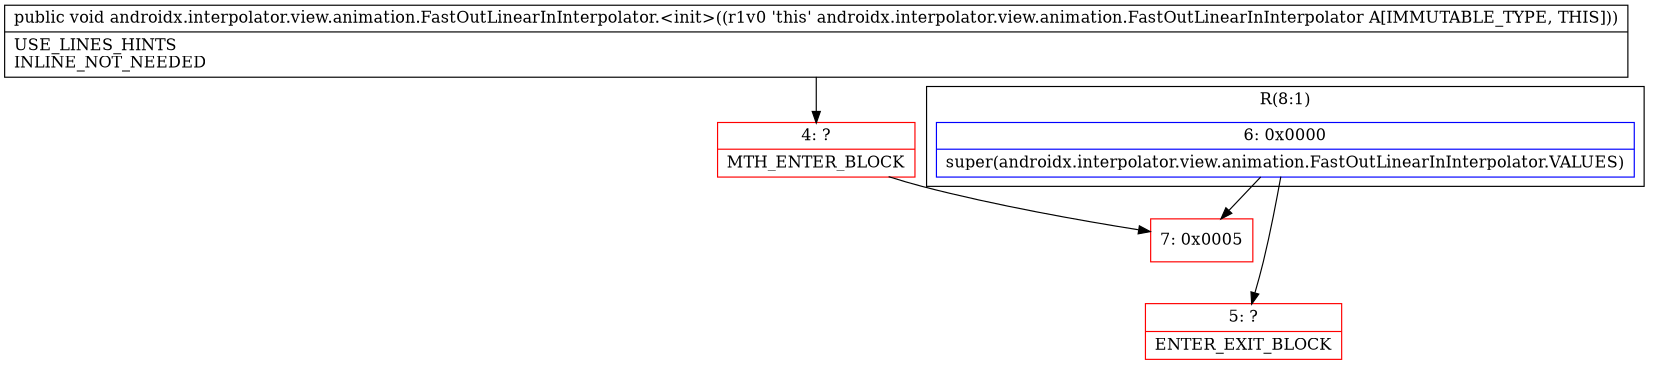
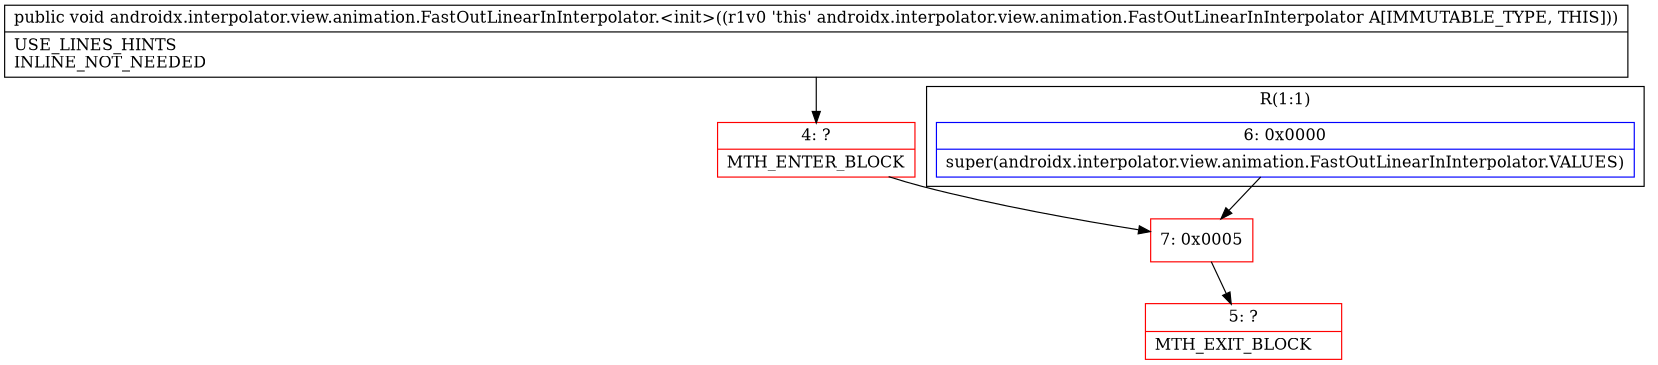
cluster "R(8:1)": label "R(8:1)" -> "R(1:1)"
edge "6: 0x0000" -> "5: ?": now "7: 0x0005" -> "5: ?"
node "5: ?": text "ENTER_EXIT_BLOCK" -> "MTH_EXIT_BLOCK"
